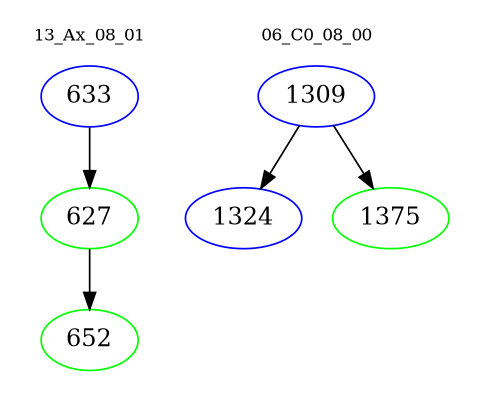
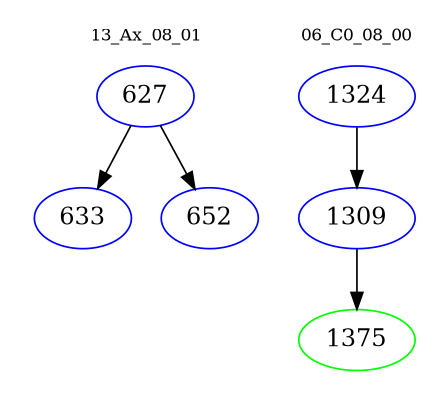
edge "633" -> "627": reversed
edge "1309" -> "1324": reversed
node "627": color green -> blue
node "652": color green -> blue
